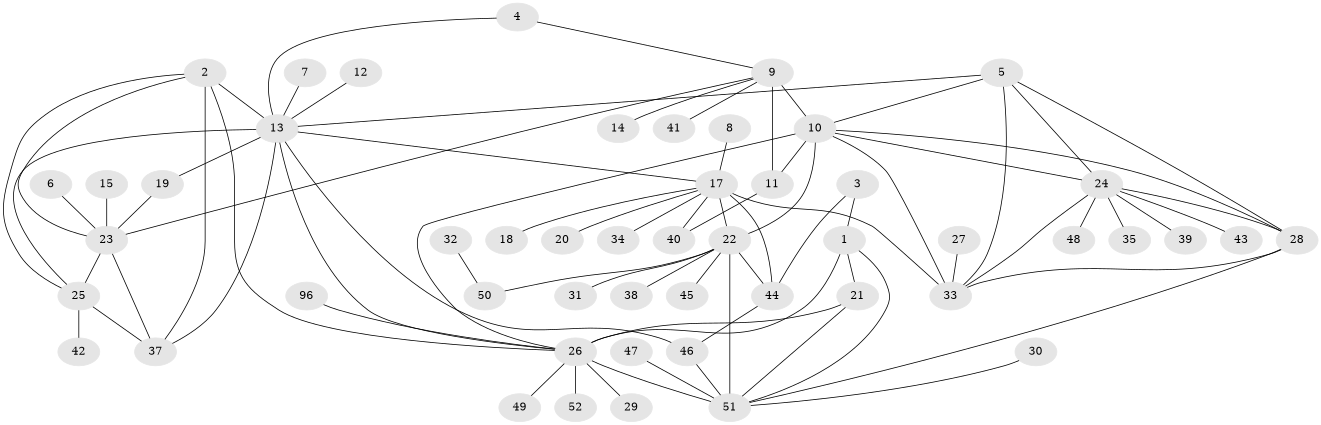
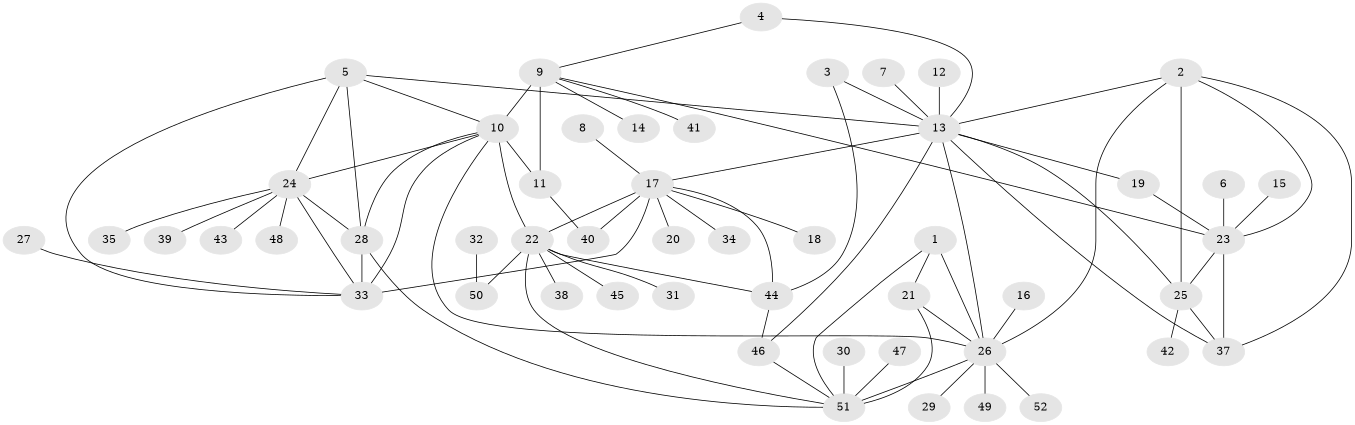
edge "3" -- "1": now "3" -- "13"
node "96": label "96" -> "16"
